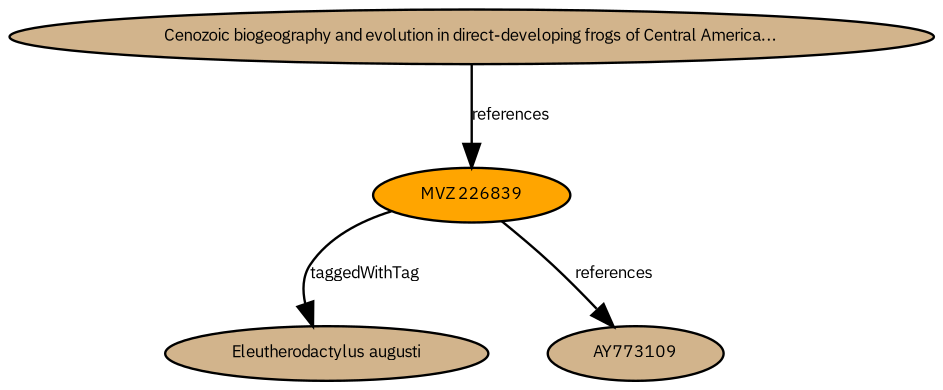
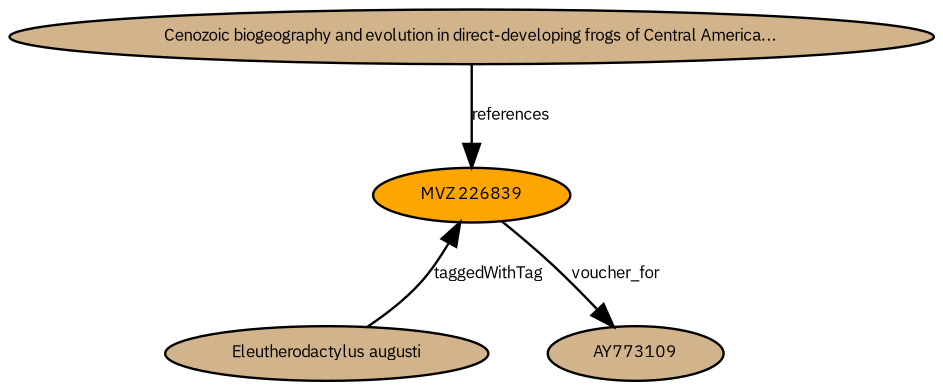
edge "MVZ 226839" -> "Eleutherodactylus augusti": reversed
edge "MVZ 226839" -> "AY773109": label "references" -> "voucher_for"
